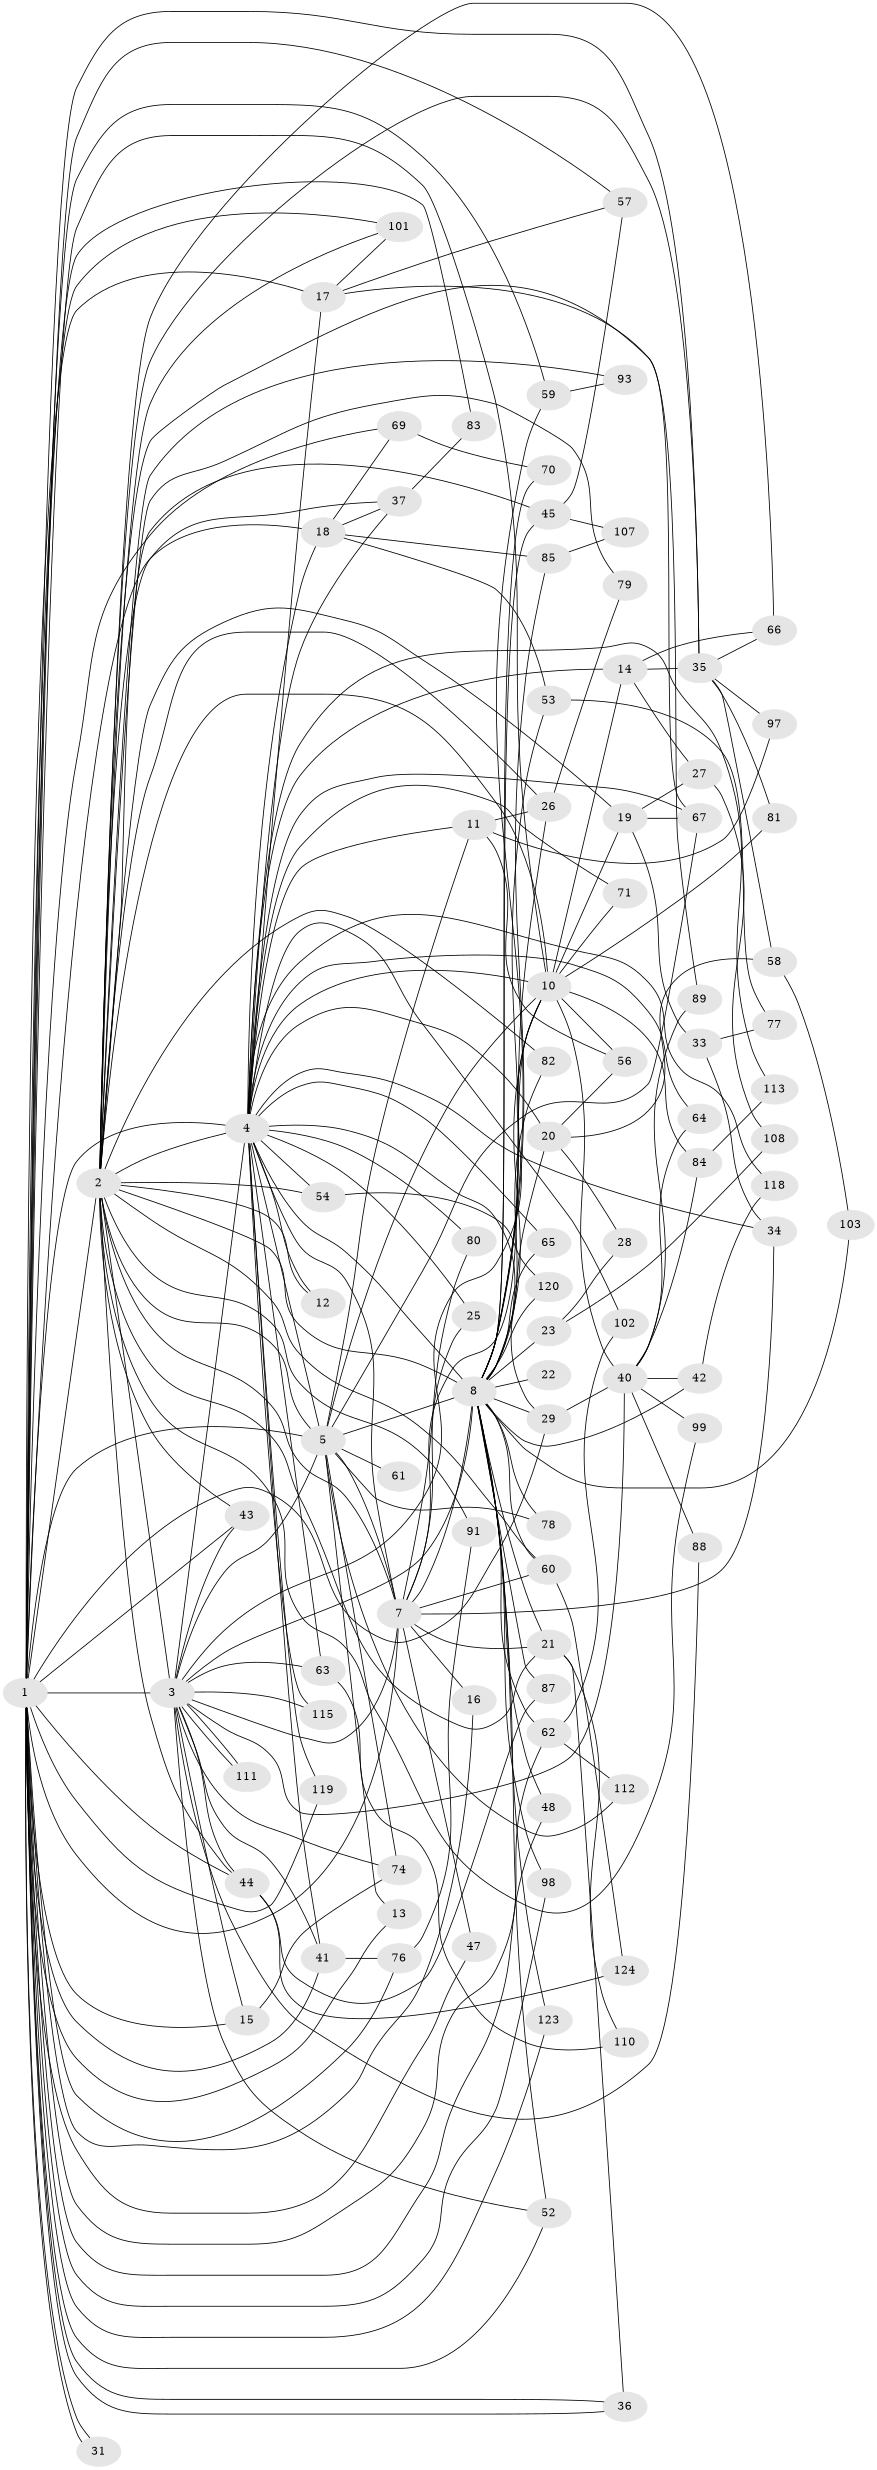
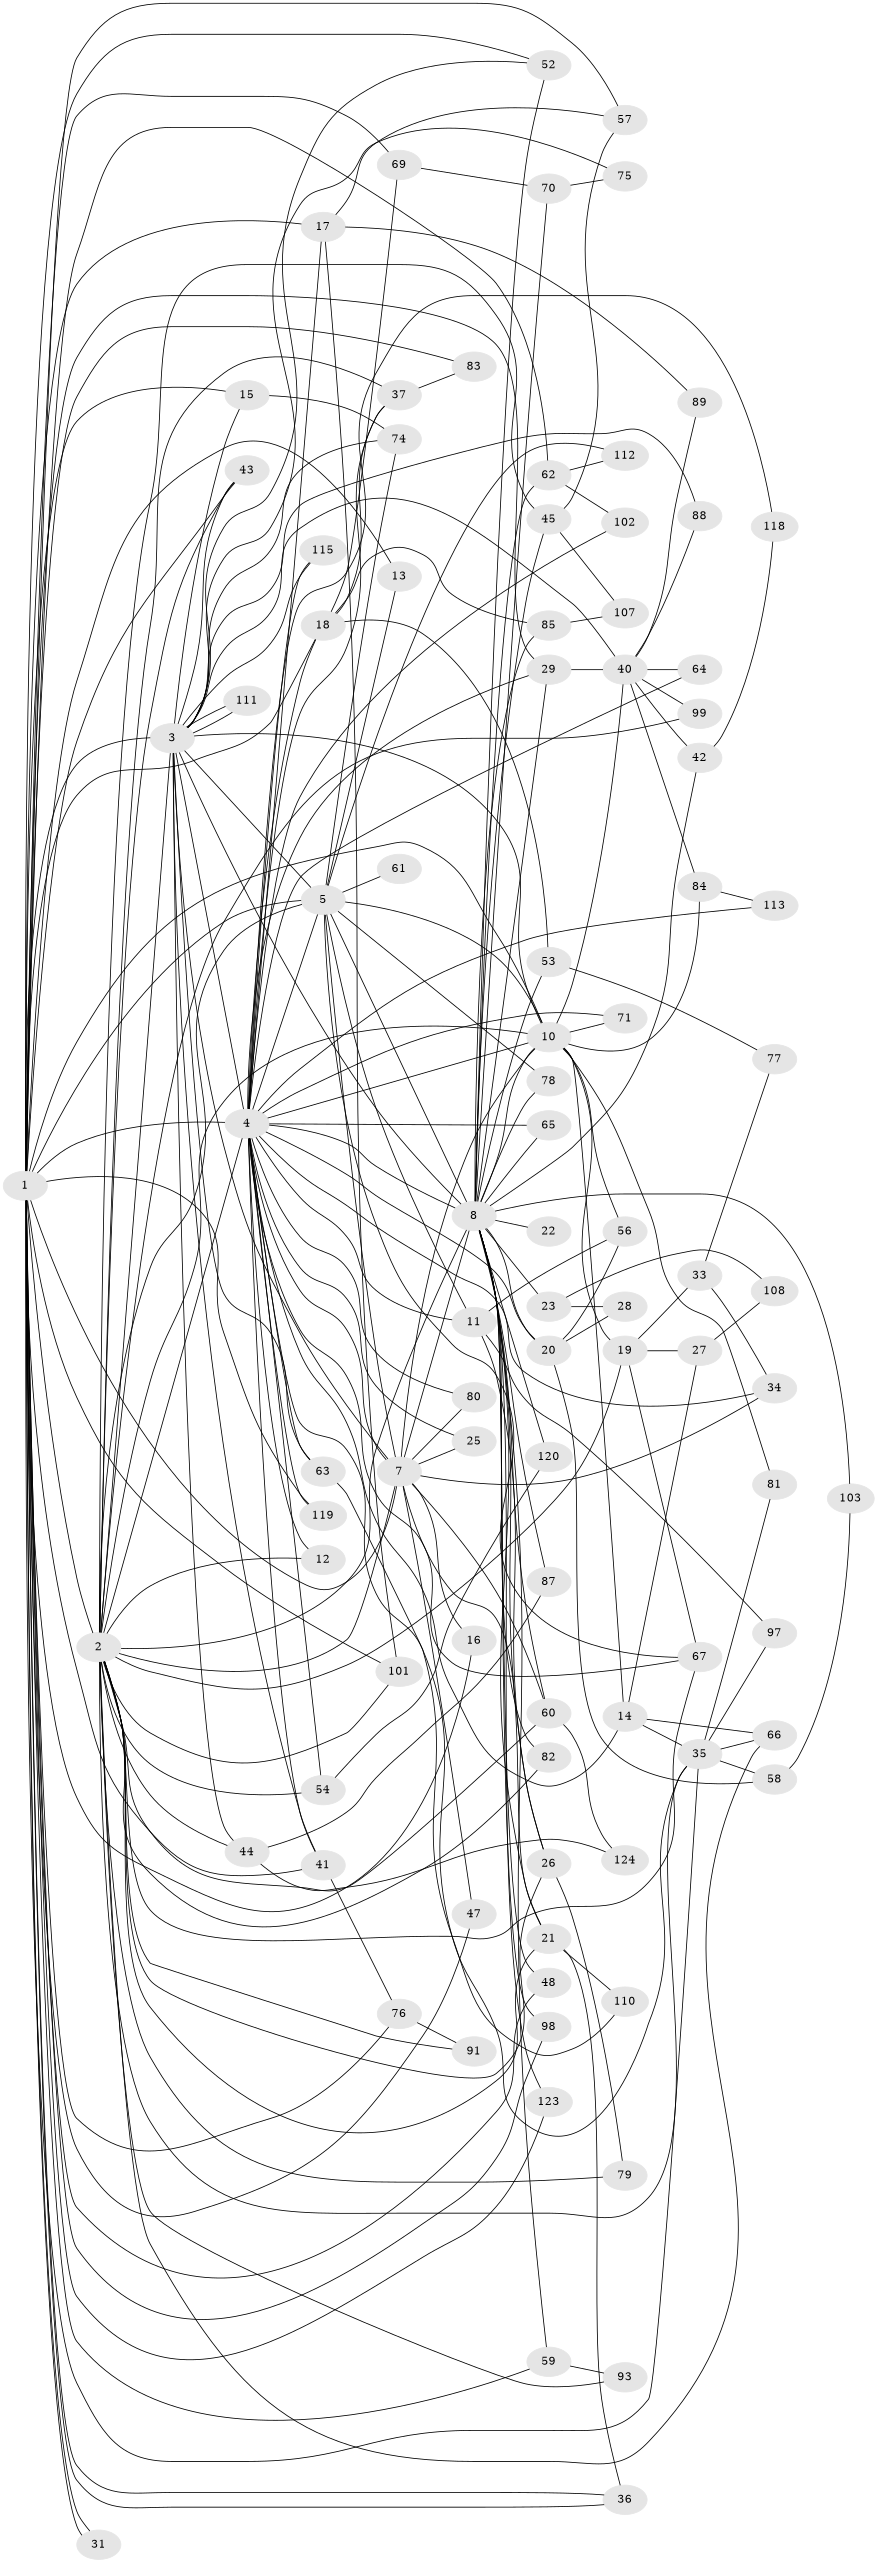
node "75": added
edge "1" -- "44": removed
edge "4" -- "35": added
